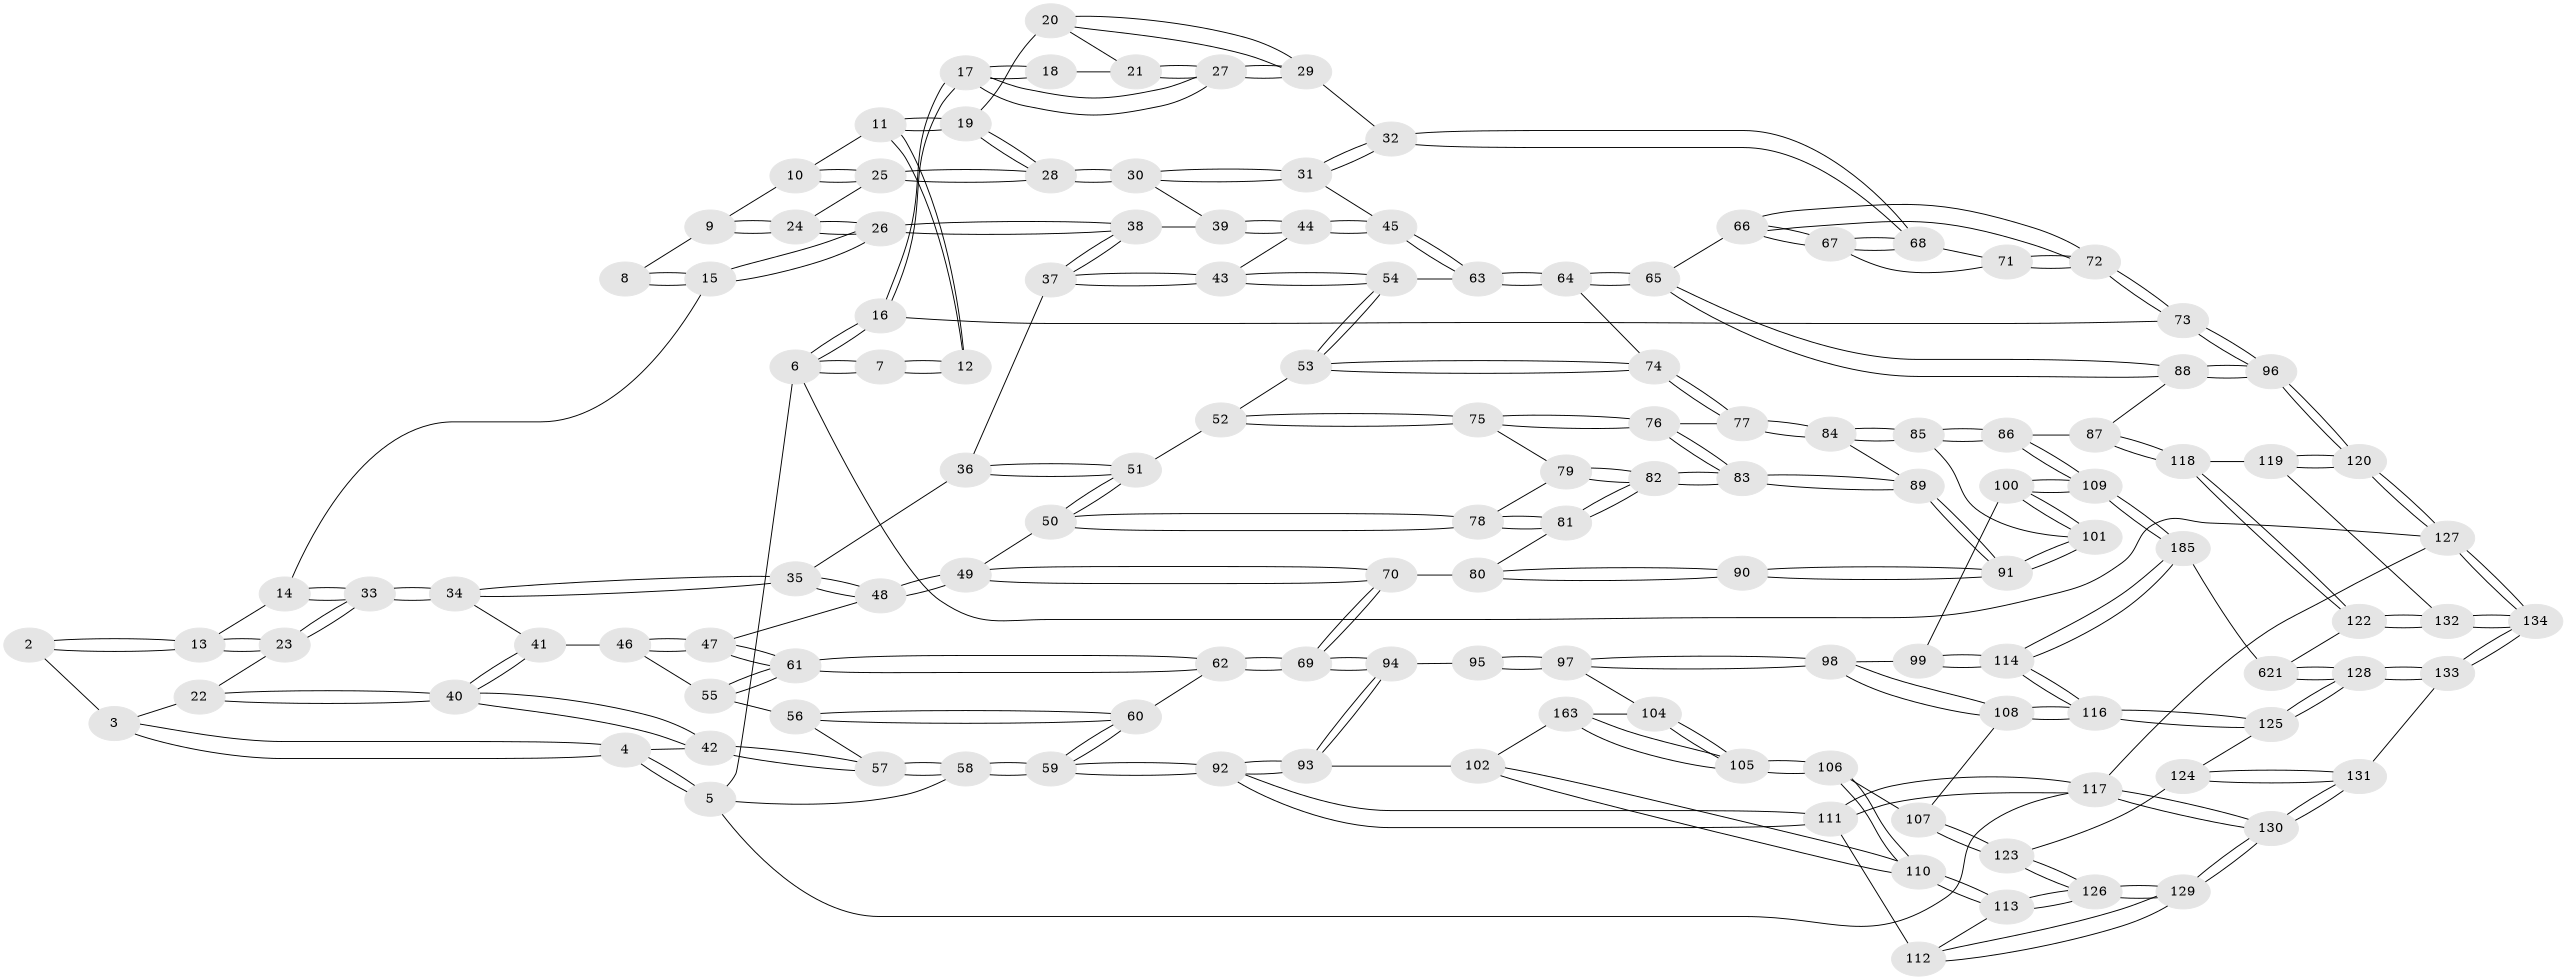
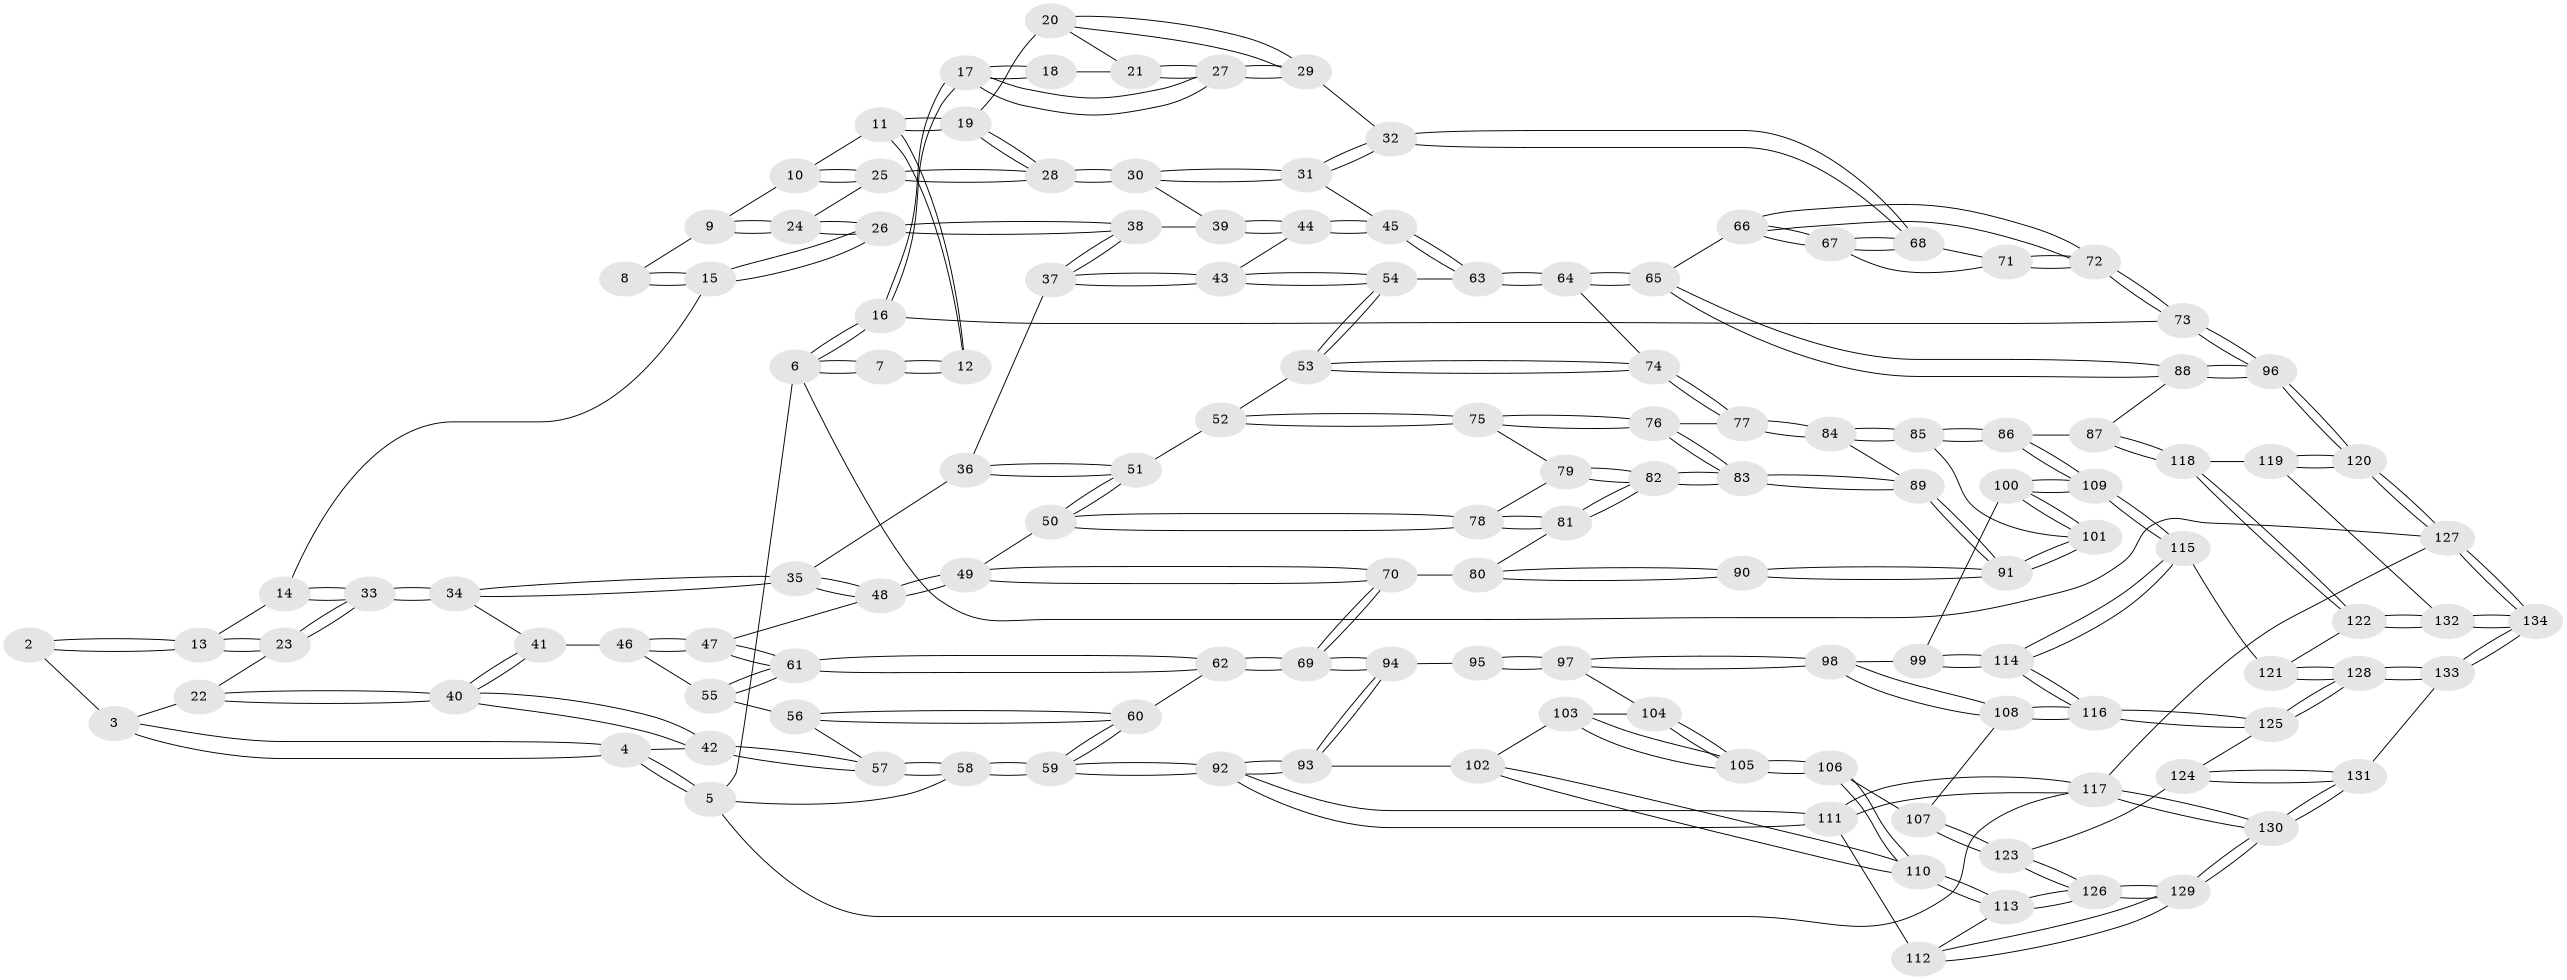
node "185": label "185" -> "115"
node "621": label "621" -> "121"
node "163": label "163" -> "103"
